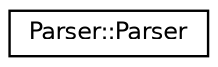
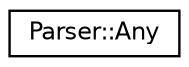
node "Parser::Parser": label "Parser::Parser" -> "Parser::Any"
